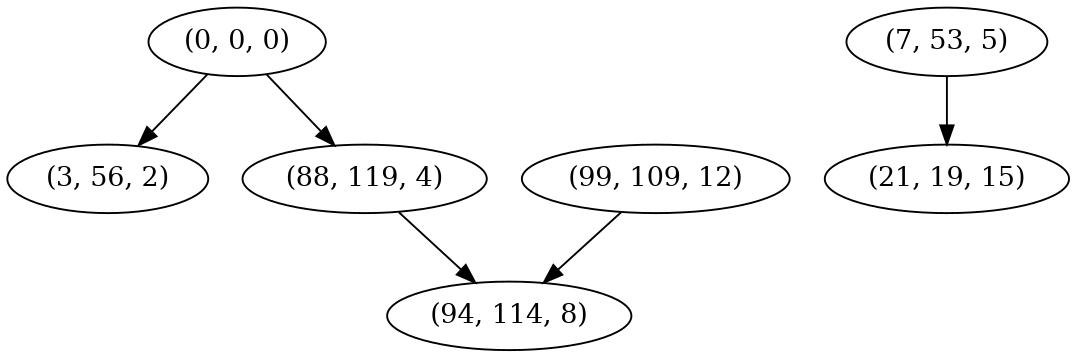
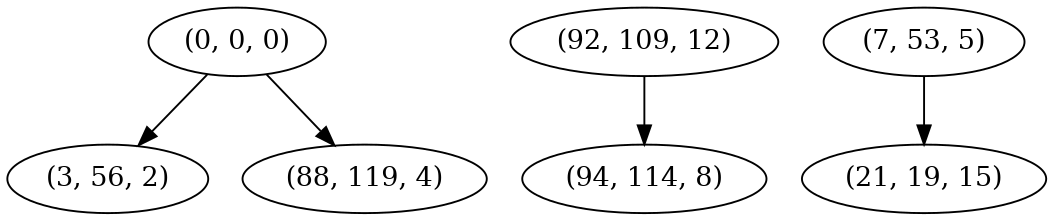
node "(99, 109, 12)": label "(99, 109, 12)" -> "(92, 109, 12)"
edge "(88, 119, 4)" -> "(94, 114, 8)": removed
